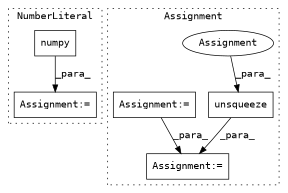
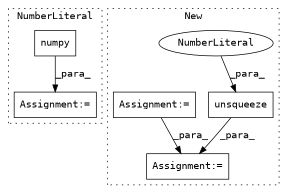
cluster "Assignment": label "Assignment" -> "New"
node "Assignment": label "Assignment" -> "NumberLiteral"
